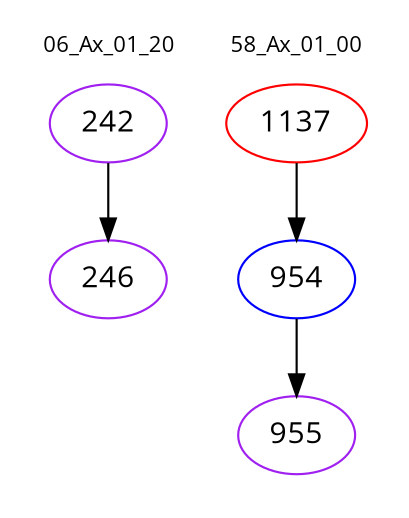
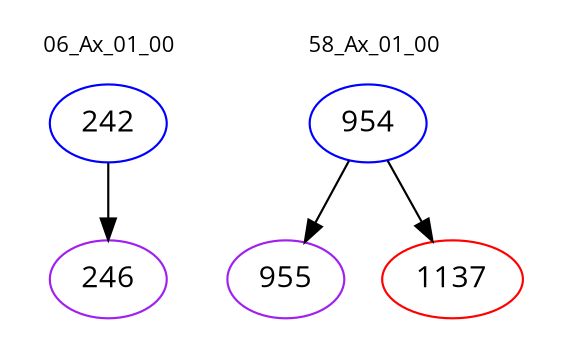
cluster "06_Ax_01_20": label "06_Ax_01_20" -> "06_Ax_01_00"
node "242": color purple -> blue
edge "1137" -> "954": reversed
